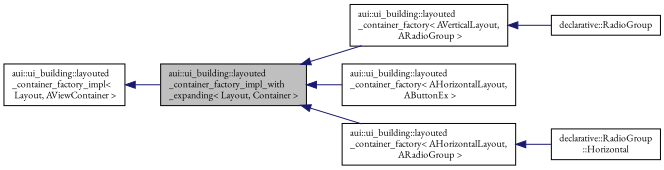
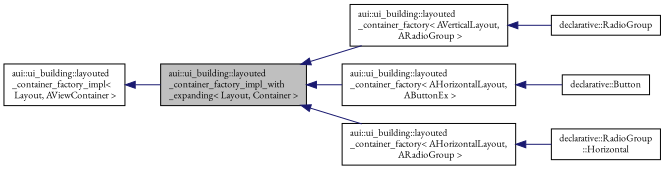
node "declarative::Button": added
